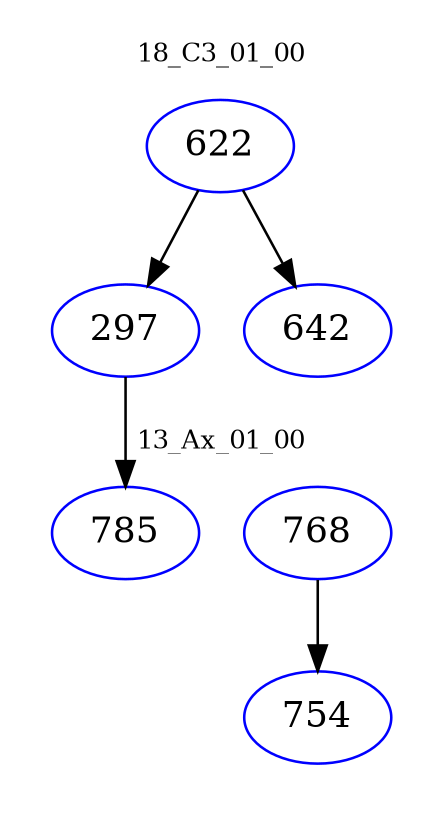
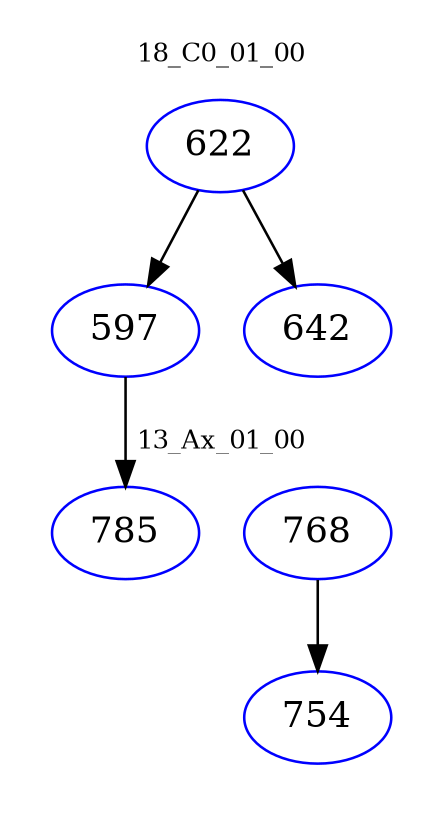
cluster "18_C3_01_00": label "18_C3_01_00" -> "18_C0_01_00"
node "297": label "297" -> "597"
